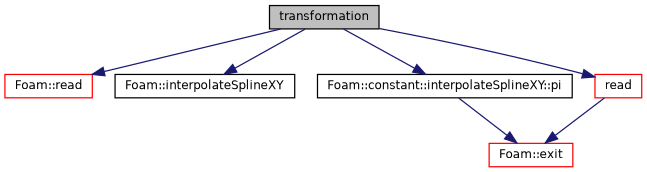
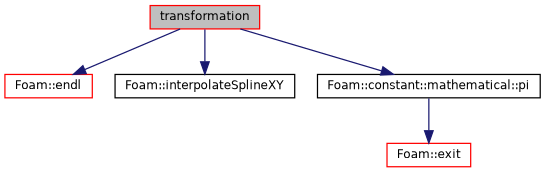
node "transformation": color black -> red
node "Foam::read": label "Foam::read" -> "Foam::endl"
node "Foam::constant::interpolateSplineXY::pi": label "Foam::constant::interpolateSplineXY::pi" -> "Foam::constant::mathematical::pi"
node "read": removed
